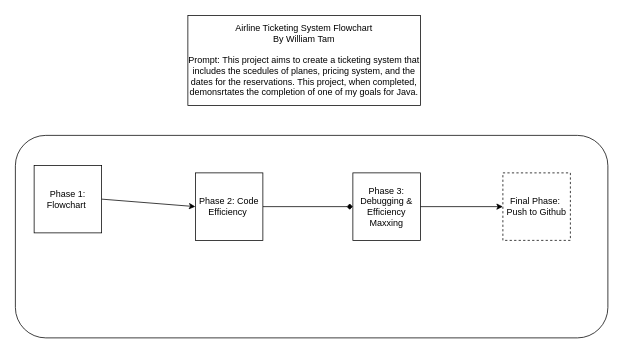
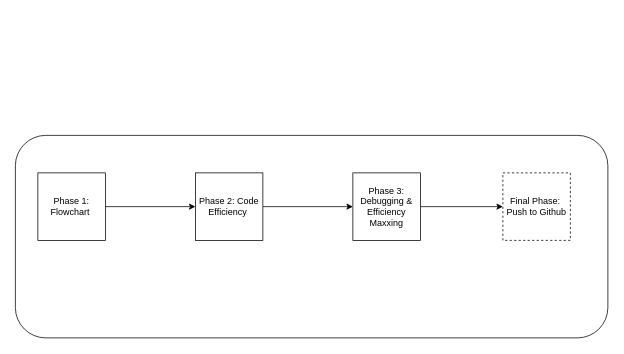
node "Airline Ticketing System Flowchart By William Tam Prompt: This project aims to create a ticketing system that includes the scedules of planes, pricing system, and the dates for the reservations. This project, when completed, demonsrtates the completion of one of my goals for Java.": removed
node "Phase 1: Flowchart": moved (68, 199) -> (72, 207)
edge "Phase 2: Code Efficiency" -> "Phase 3: Debugging & Efficiency Maxxing": arrowhead diamond -> classic
